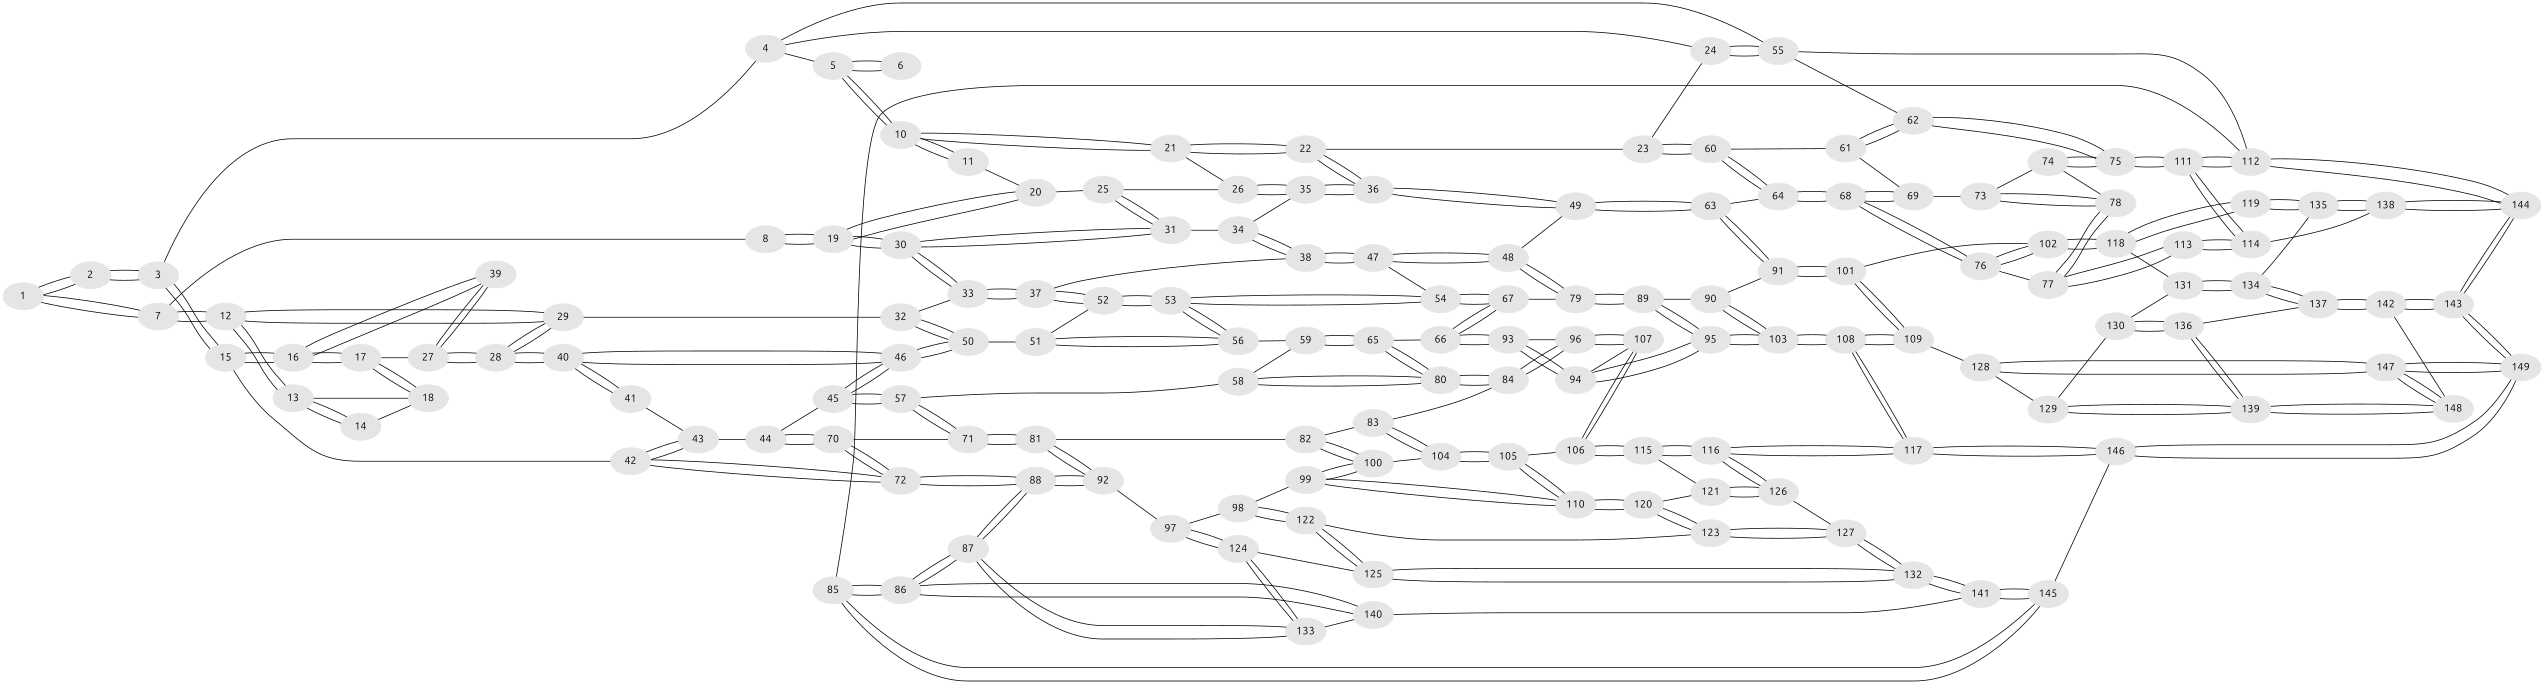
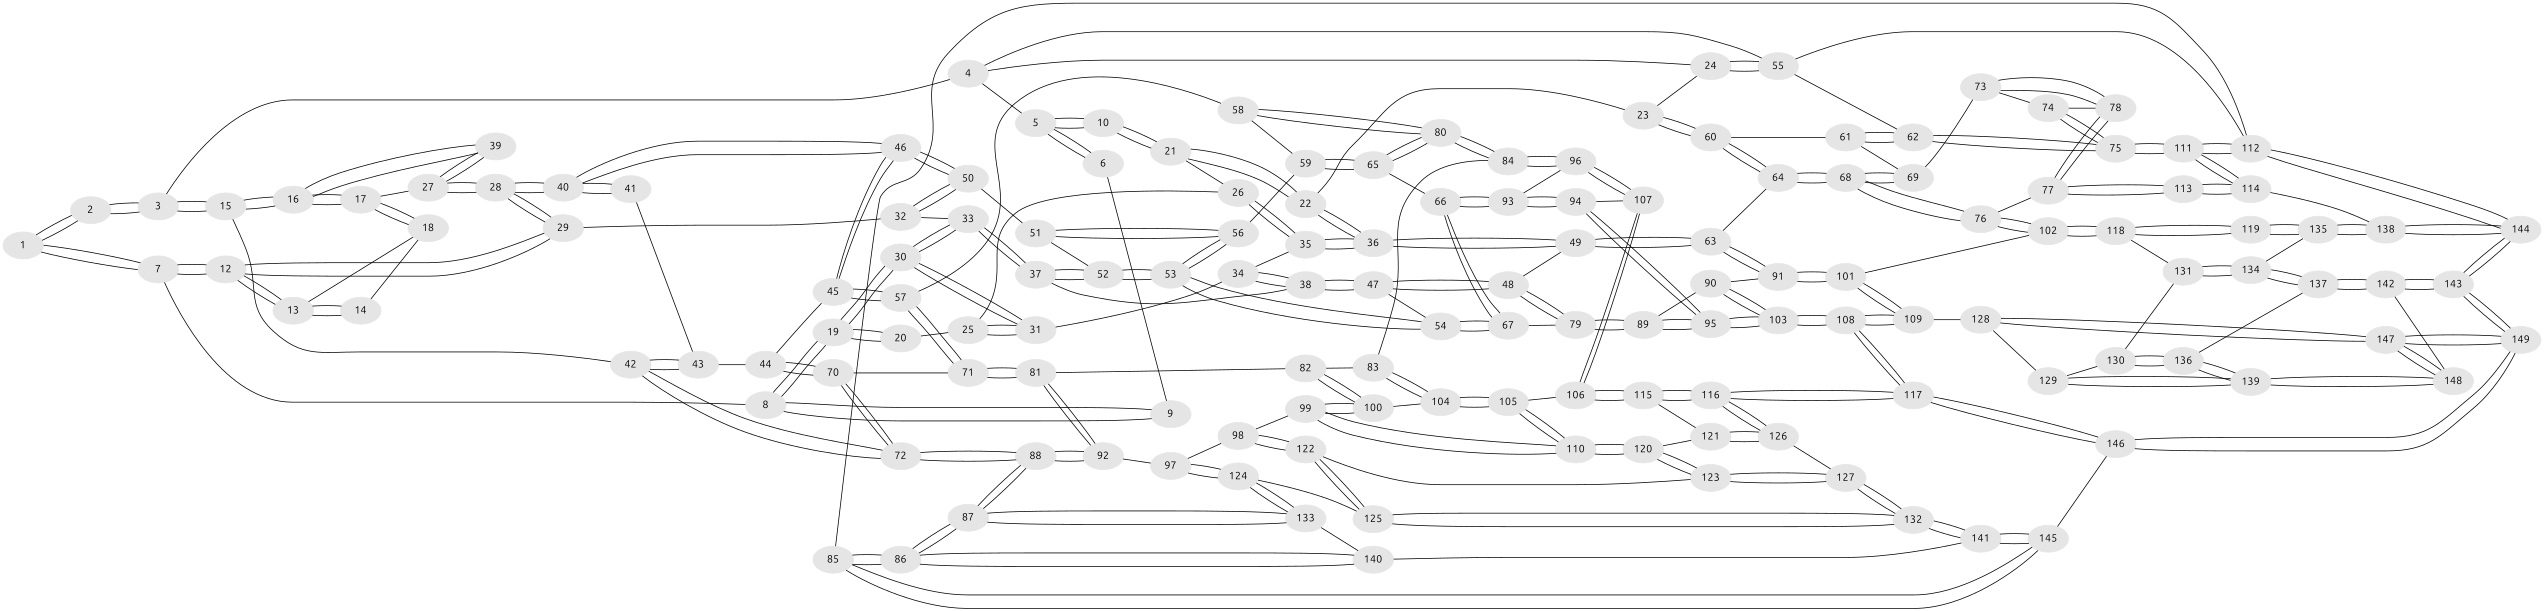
node "11": removed
node "9": added
